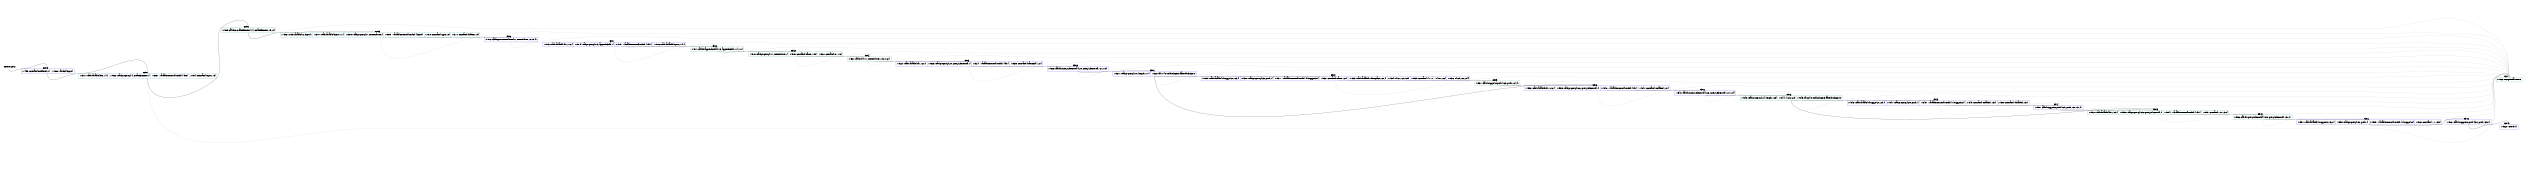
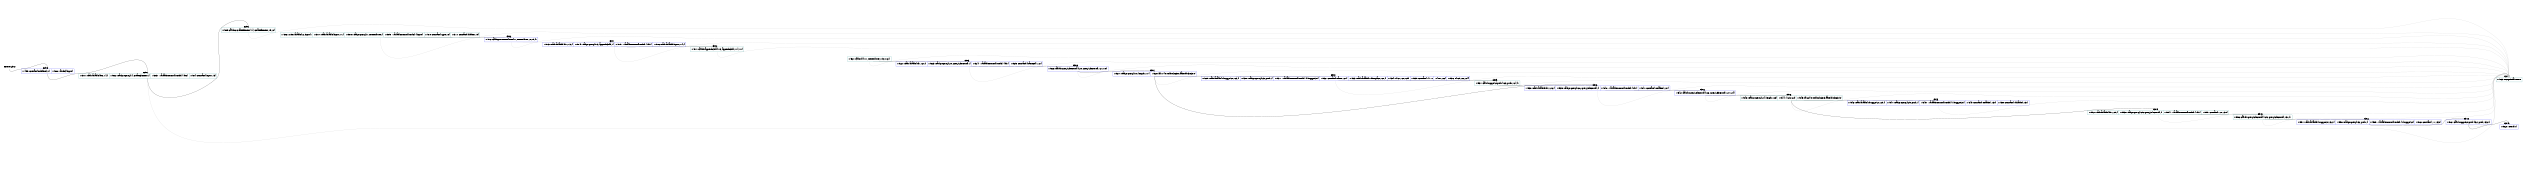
edge "17505: call-doc.createElement [v4,'createElement',v5,v2]" -> "17506: write-variable[v2,'input']*": removed
node "17518: read-property[v11,'setAttribute',-]": removed
node "17551: call-rbuggyQSA.push [v29,'push',v30,v31,-]*": removed
